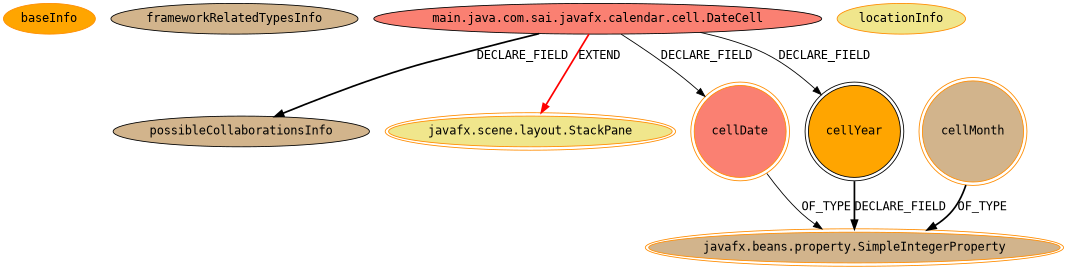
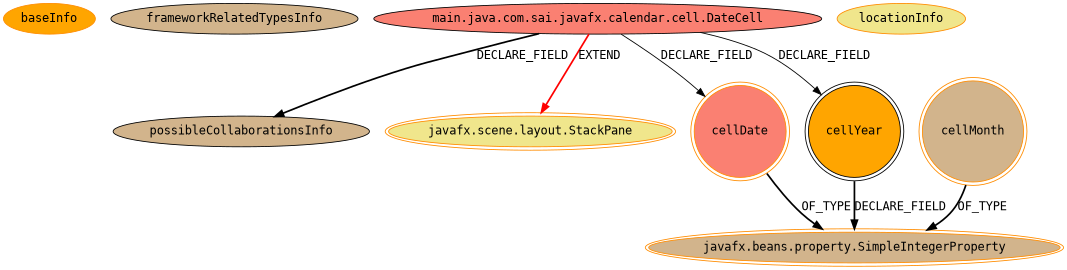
edge "cellDate" -> "javafx.beans.property.SimpleIntegerProperty": style solid -> bold
